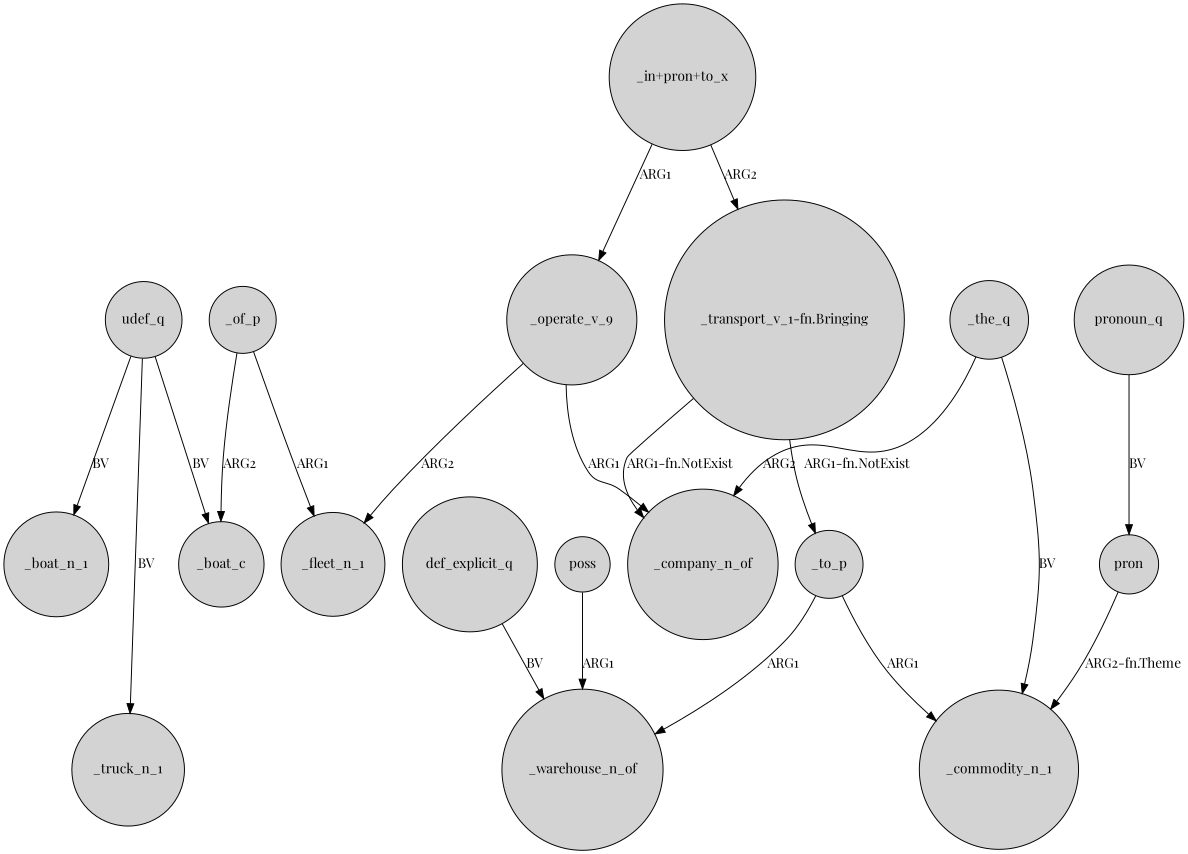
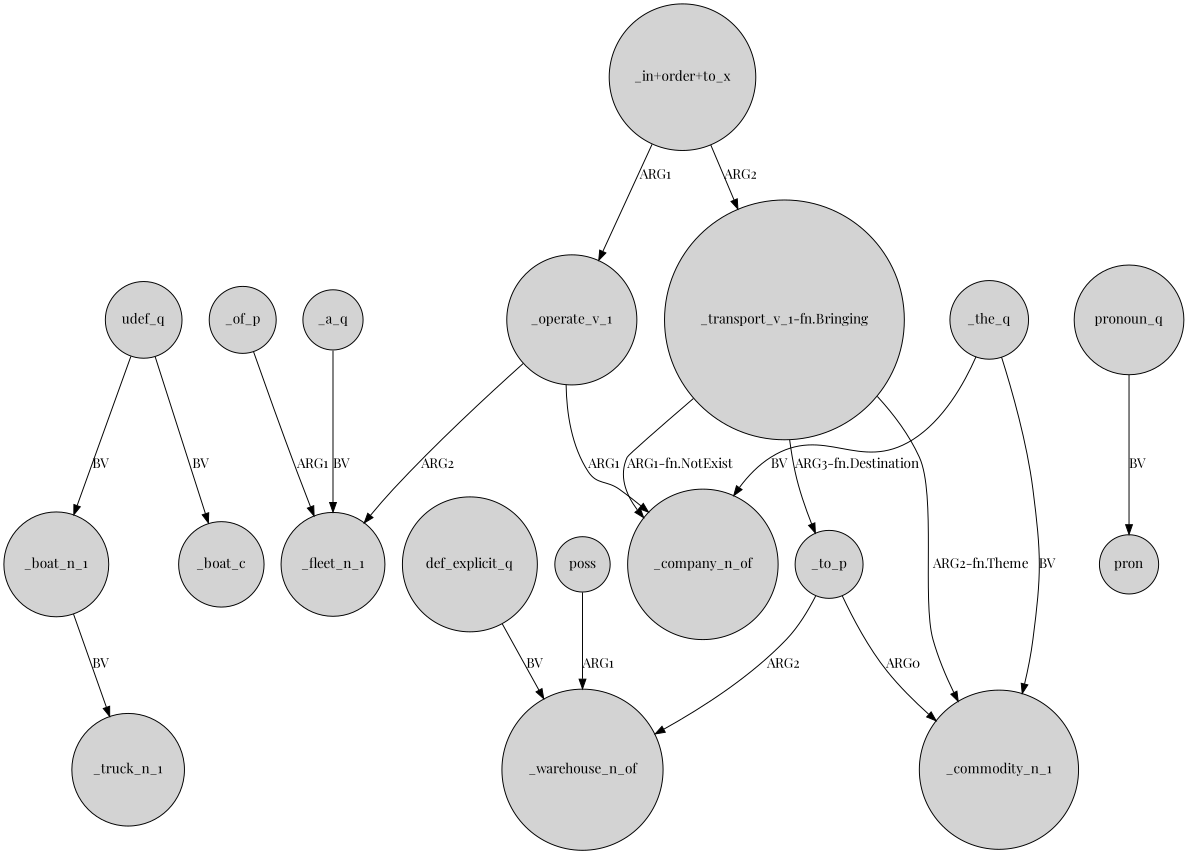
node "_in+pron+to_x": label "_in+pron+to_x" -> "_in+order+to_x"
node "_a_q": added
node "_operate_v_9": label "_operate_v_9" -> "_operate_v_1"
edge "_of_p" -> "_boat_c": removed, label "ARG2"
edge "_the_q" -> "_company_n_of": label "ARG2" -> "BV"
edge "_transport_v_1-fn.Bringing" -> "_to_p": label "ARG1-fn.NotExist" -> "ARG3-fn.Destination"
edge "udef_q" -> "_truck_n_1": now "_boat_n_1" -> "_truck_n_1"
edge "pron" -> "_commodity_n_1": now "_transport_v_1-fn.Bringing" -> "_commodity_n_1"
edge "_to_p" -> "_warehouse_n_of": label "ARG1" -> "ARG2"
edge "_to_p" -> "_commodity_n_1": label "ARG1" -> "ARG0"
